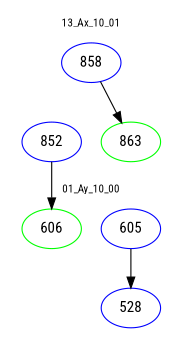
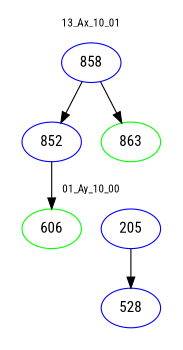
edge "858" -> "852": added
node "605": label "605" -> "205"
